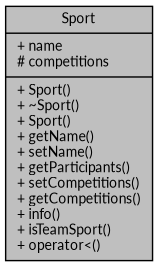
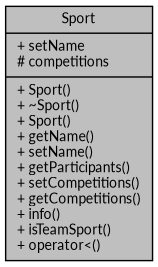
node "Sport": text "+ name" -> "+ setName"
